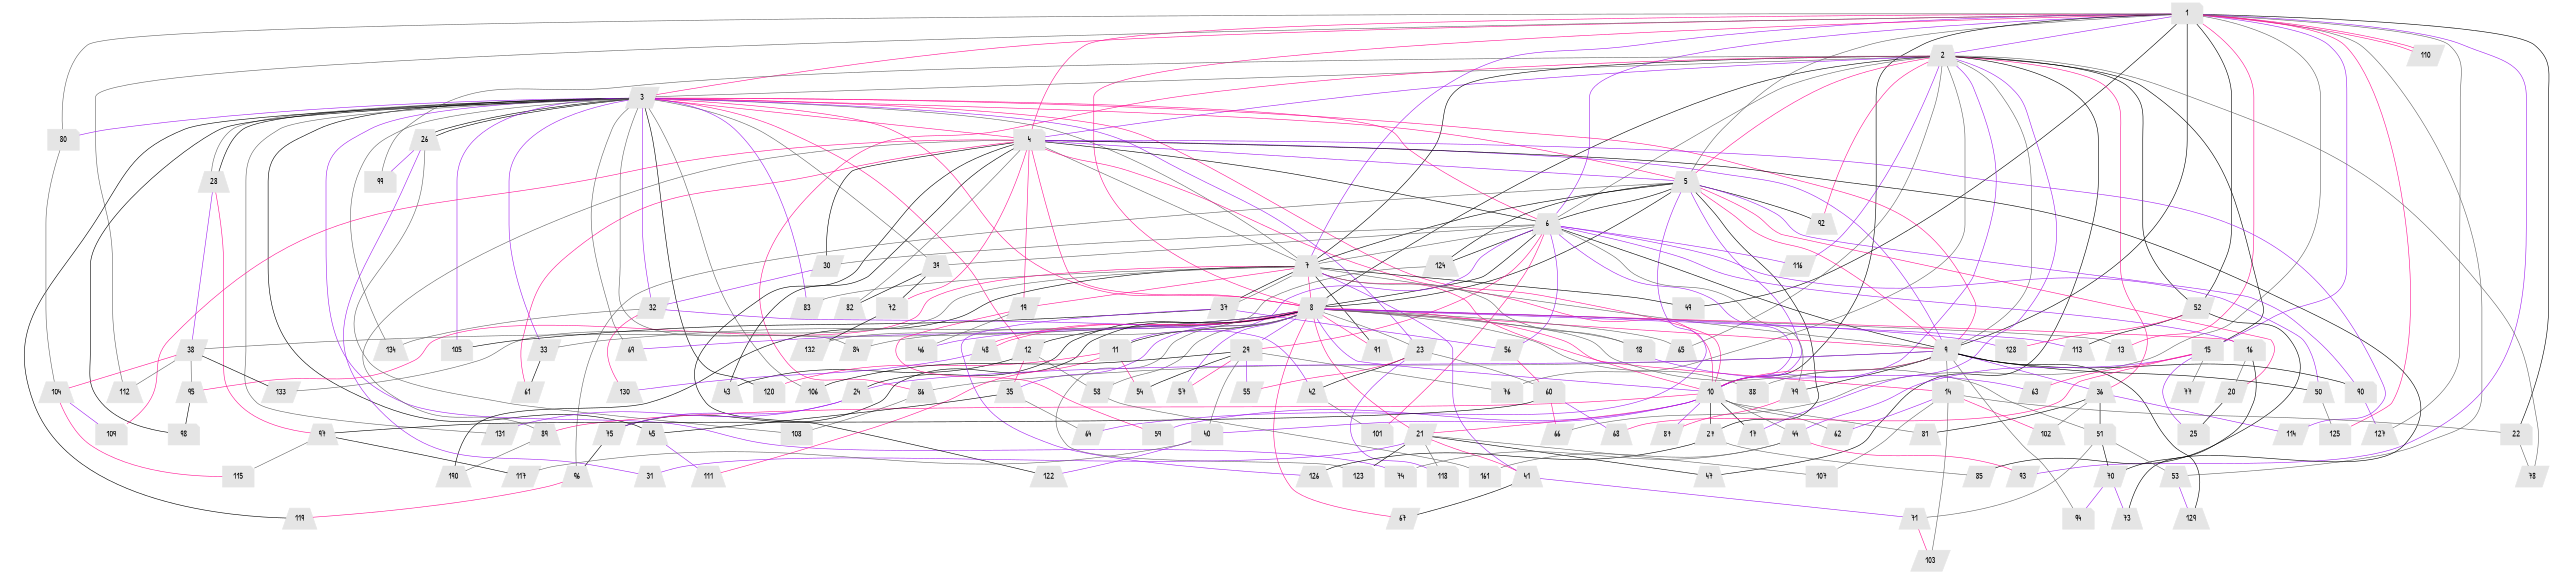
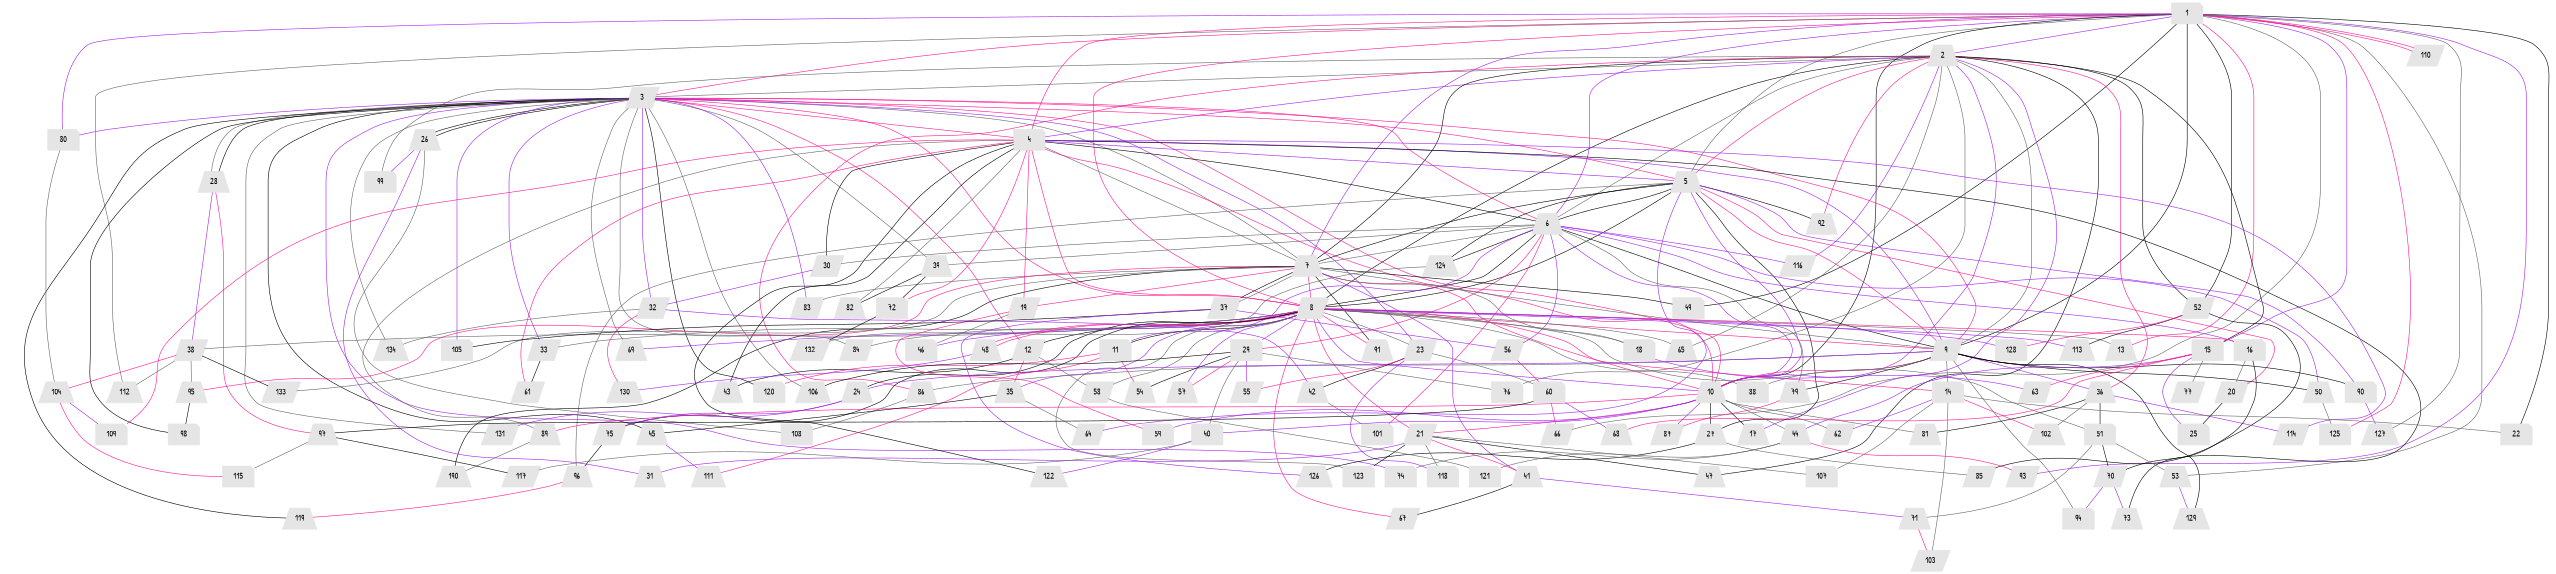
edge "1" -- "80": color gray40 -> purple
node "161": label "161" -> "121"
node "78": removed
